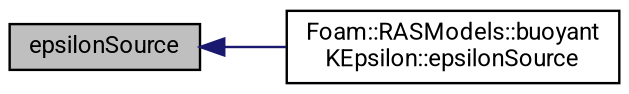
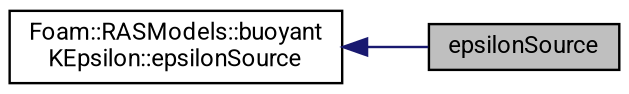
edge "Foam::RASModels::buoyant KEpsilon::epsilonSource" -> "epsilonSource": reversed
